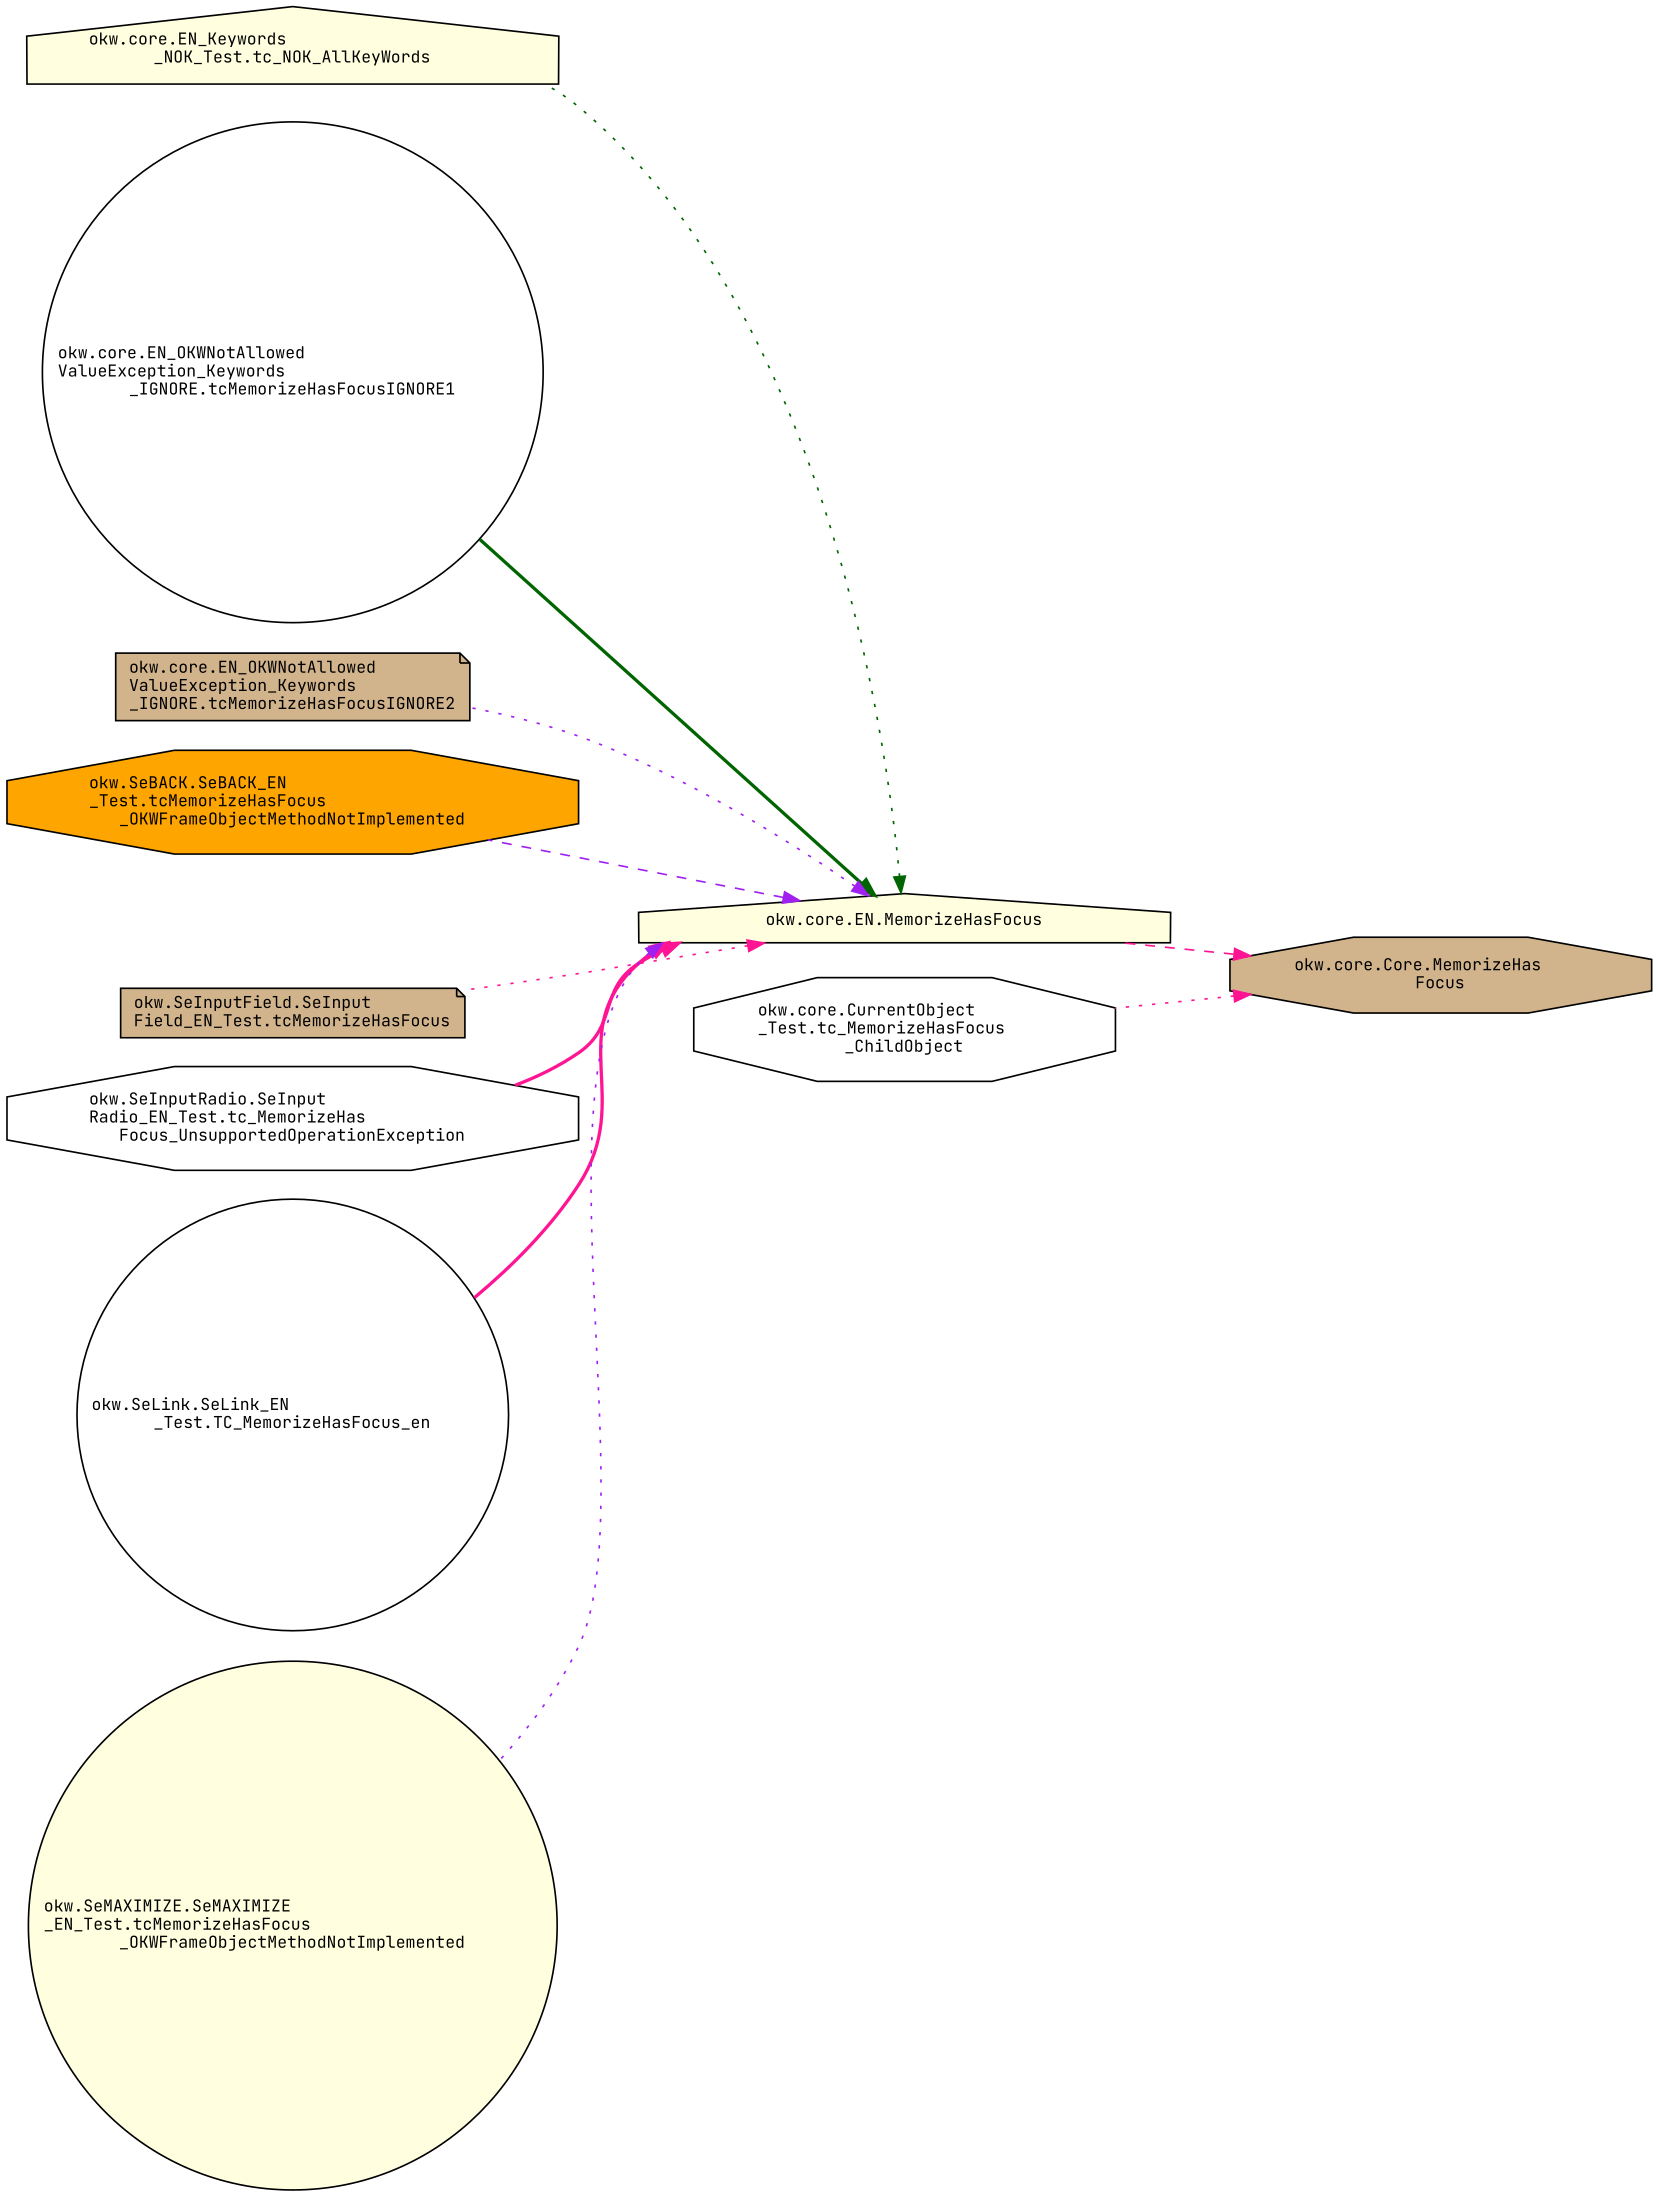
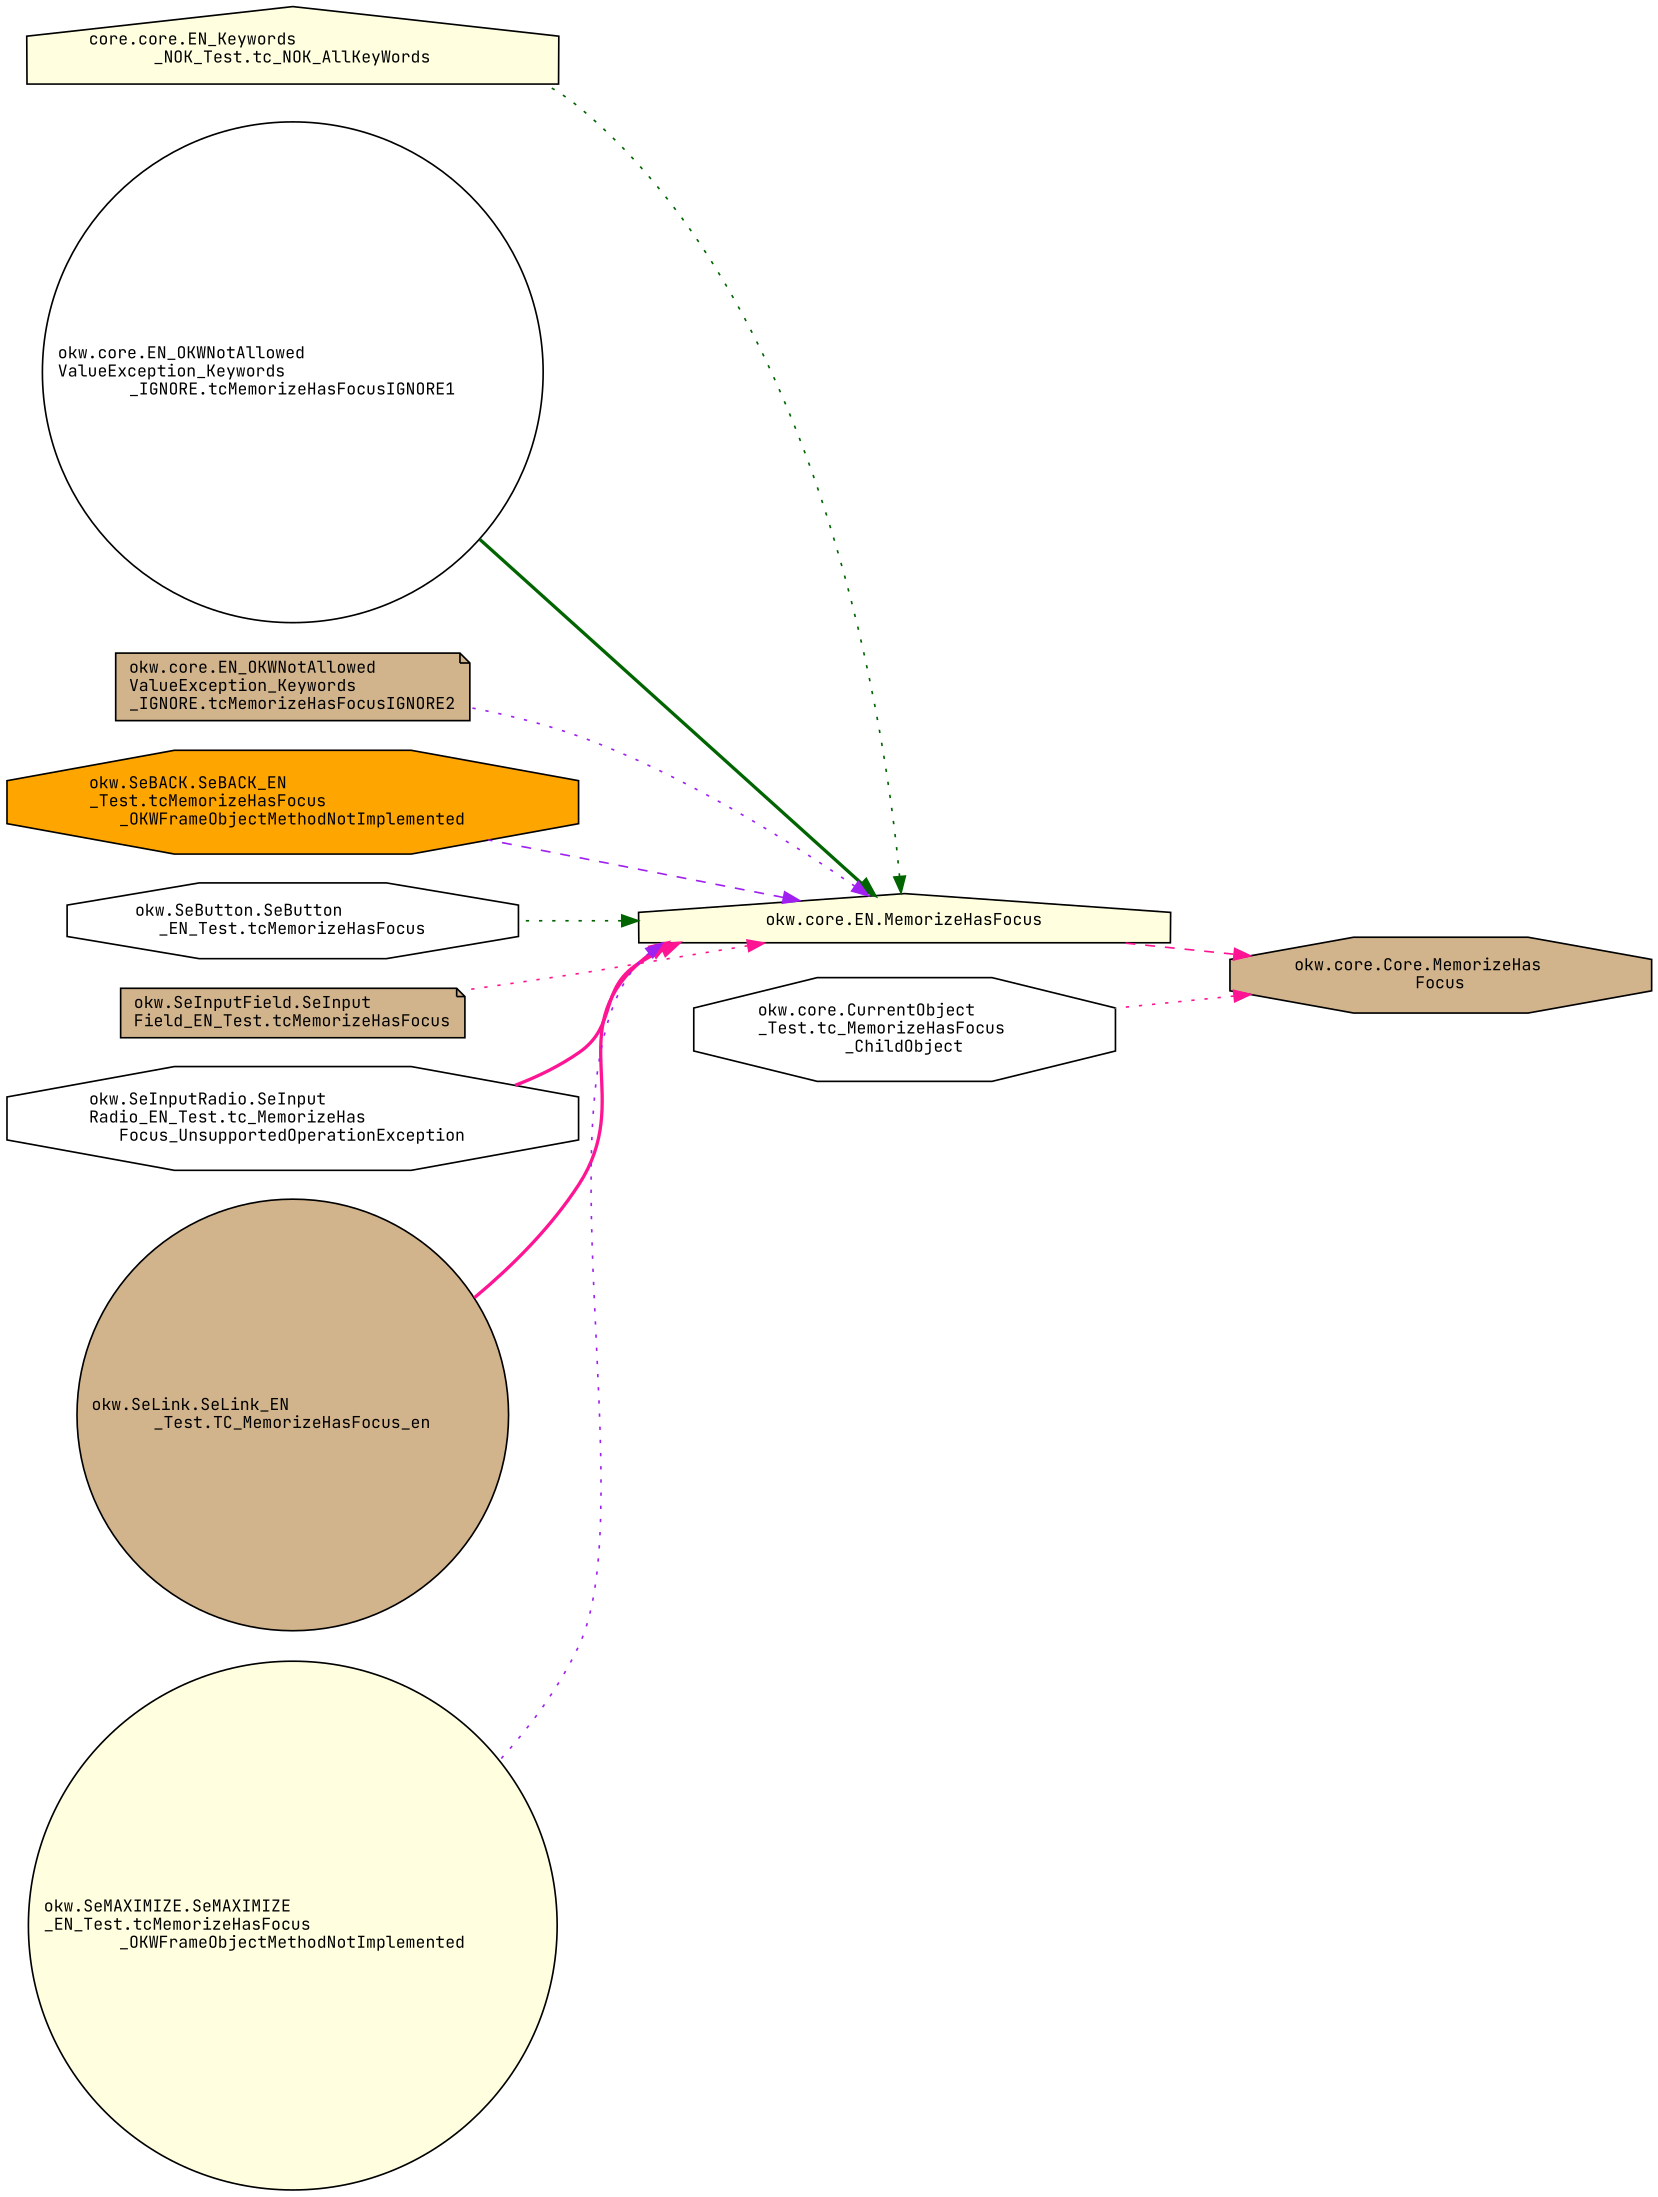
node "okw.core.EN_Keywords _NOK_Test.tc_NOK_AllKeyWords": label "okw.core.EN_Keywords _NOK_Test.tc_NOK_AllKeyWords" -> "core.core.EN_Keywords _NOK_Test.tc_NOK_AllKeyWords"
node "okw.SeButton.SeButton _EN_Test.tcMemorizeHasFocus": added
node "okw.SeLink.SeLink_EN _Test.TC_MemorizeHasFocus_en": fillcolor white -> tan
